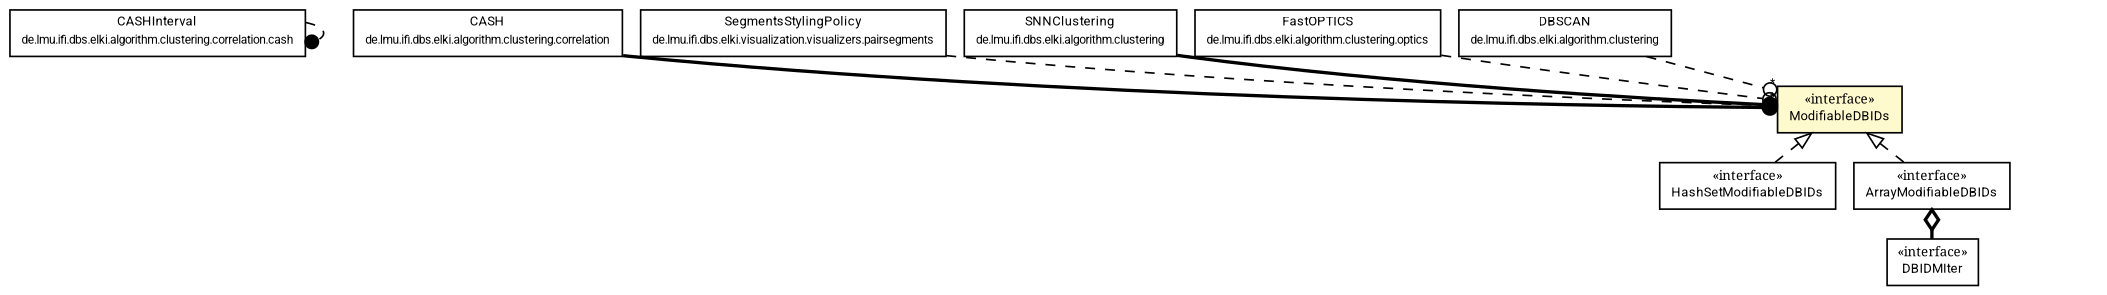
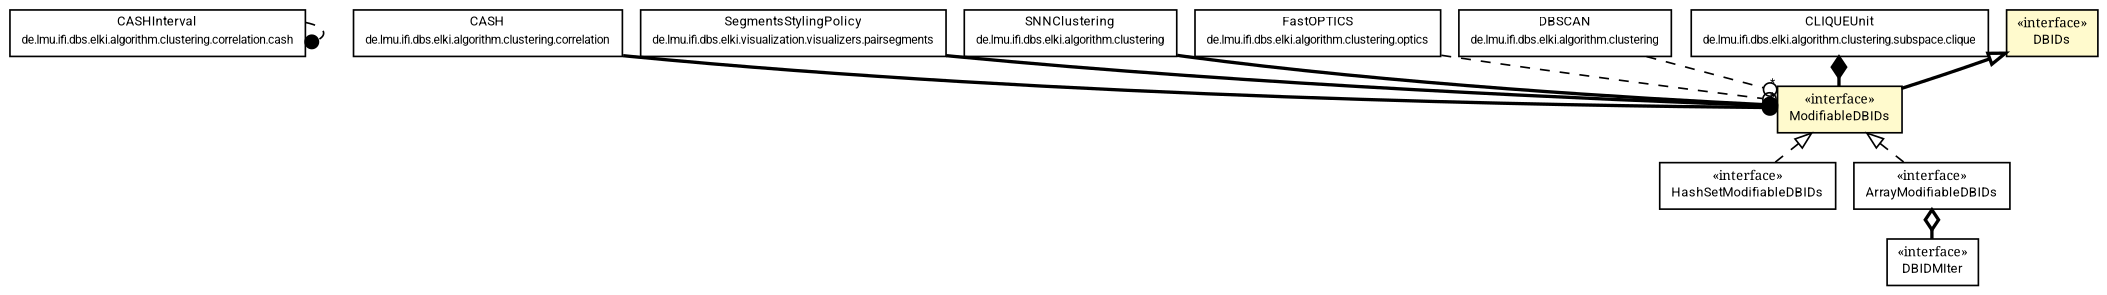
node "CLIQUEUnit": added
node "DBIDs": added
edge "SegmentsStylingPolicy" -> "ModifiableDBIDs": style dashed -> bold
